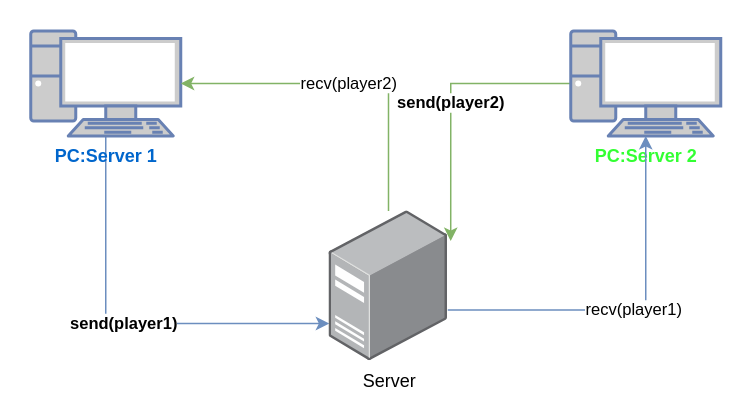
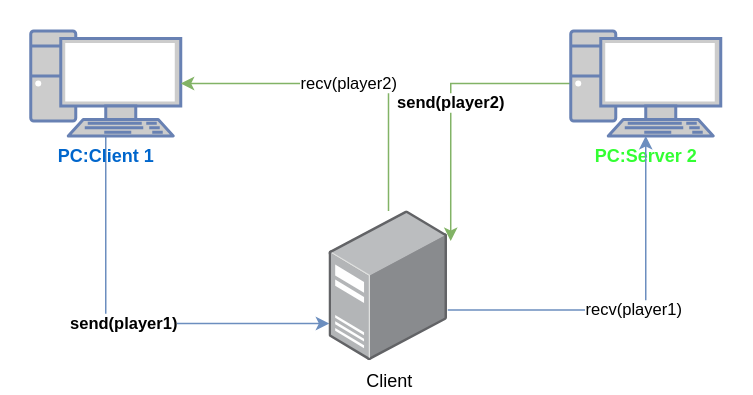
node "PC:Server 1": label "PC:Server 1" -> "PC:Client 1"
node "Server": label "Server" -> "Client"
